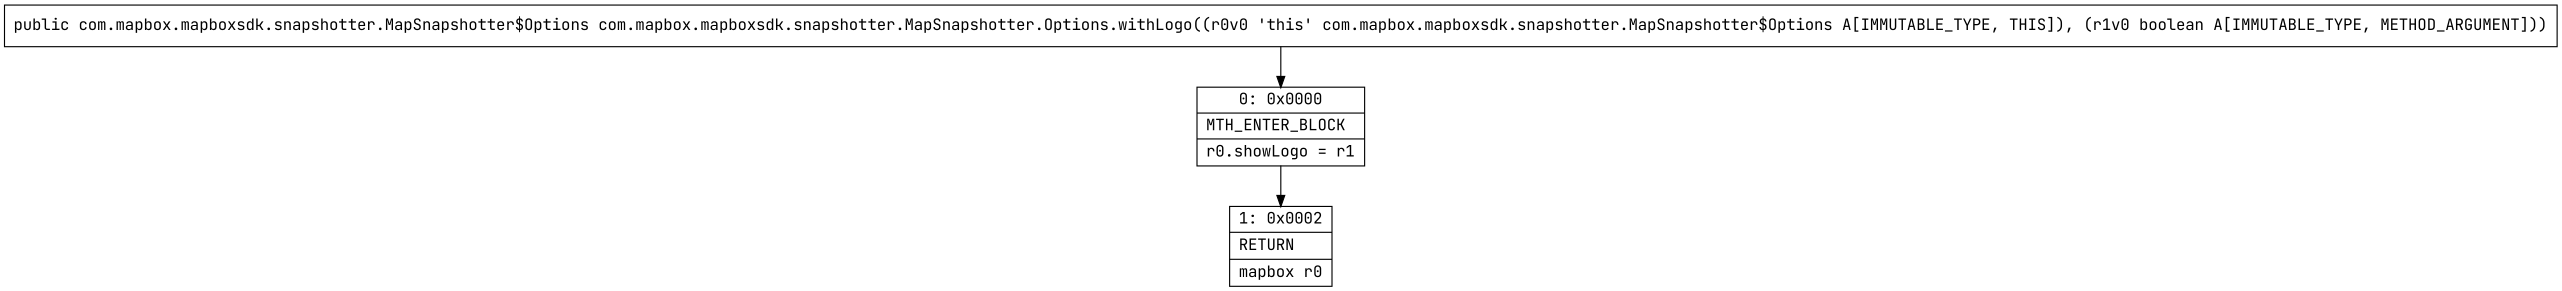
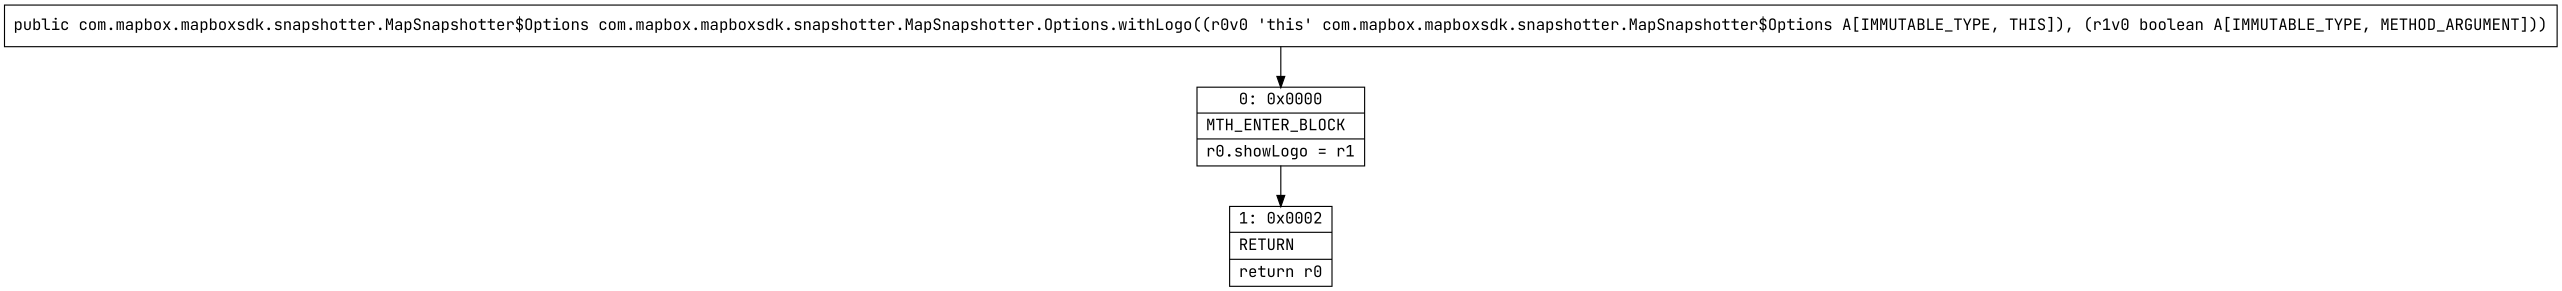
node "1: 0x0002": text "mapbox r0" -> "return r0"
